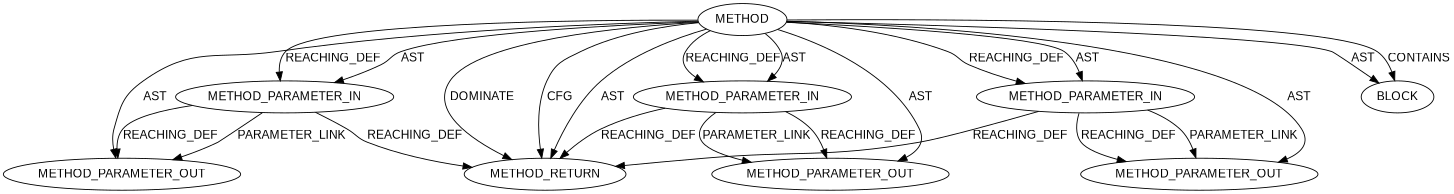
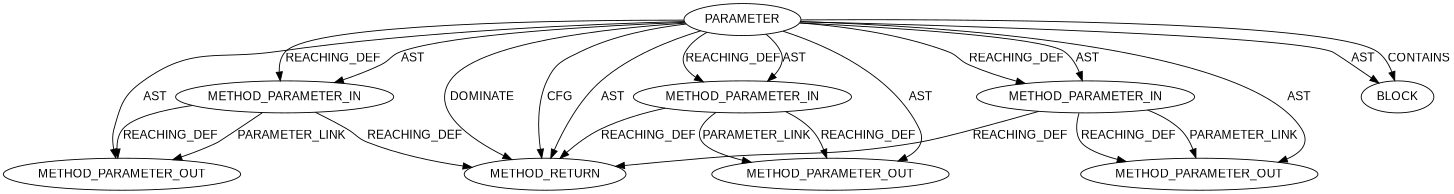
node "METHOD": label "METHOD" -> "PARAMETER"
